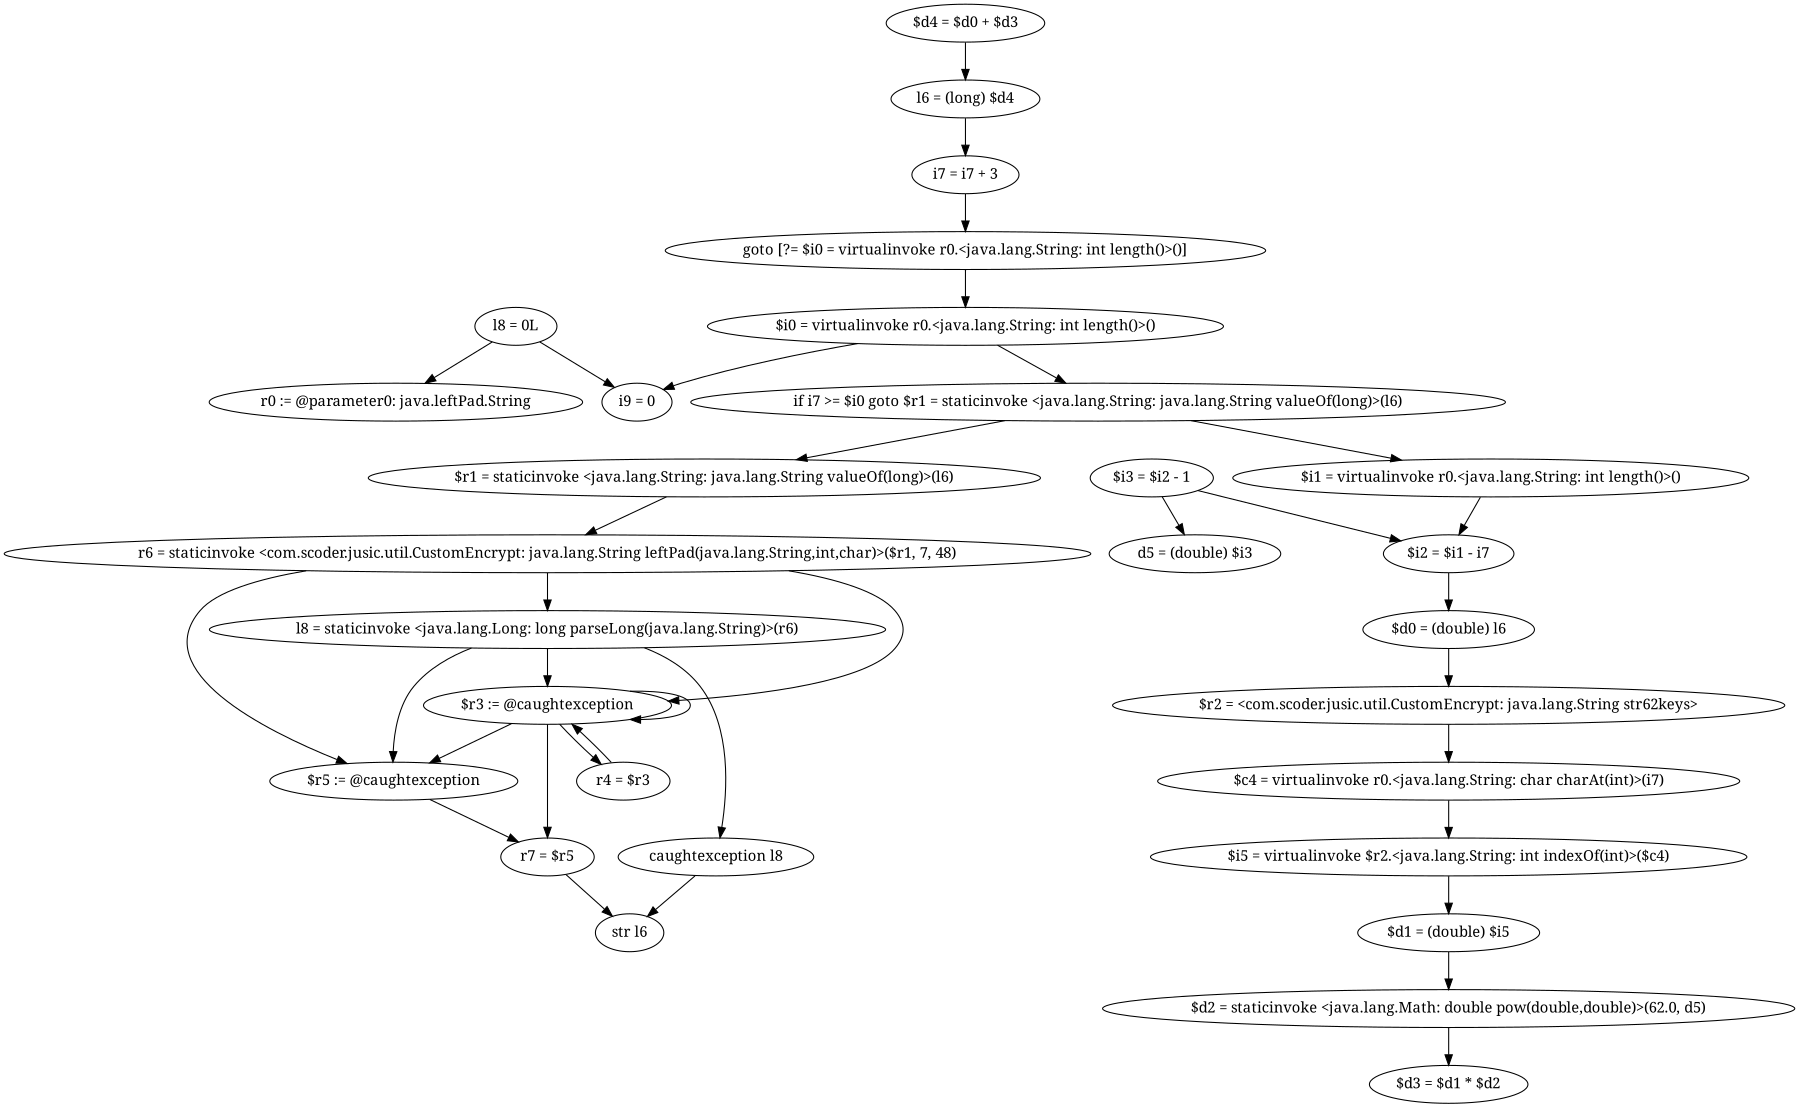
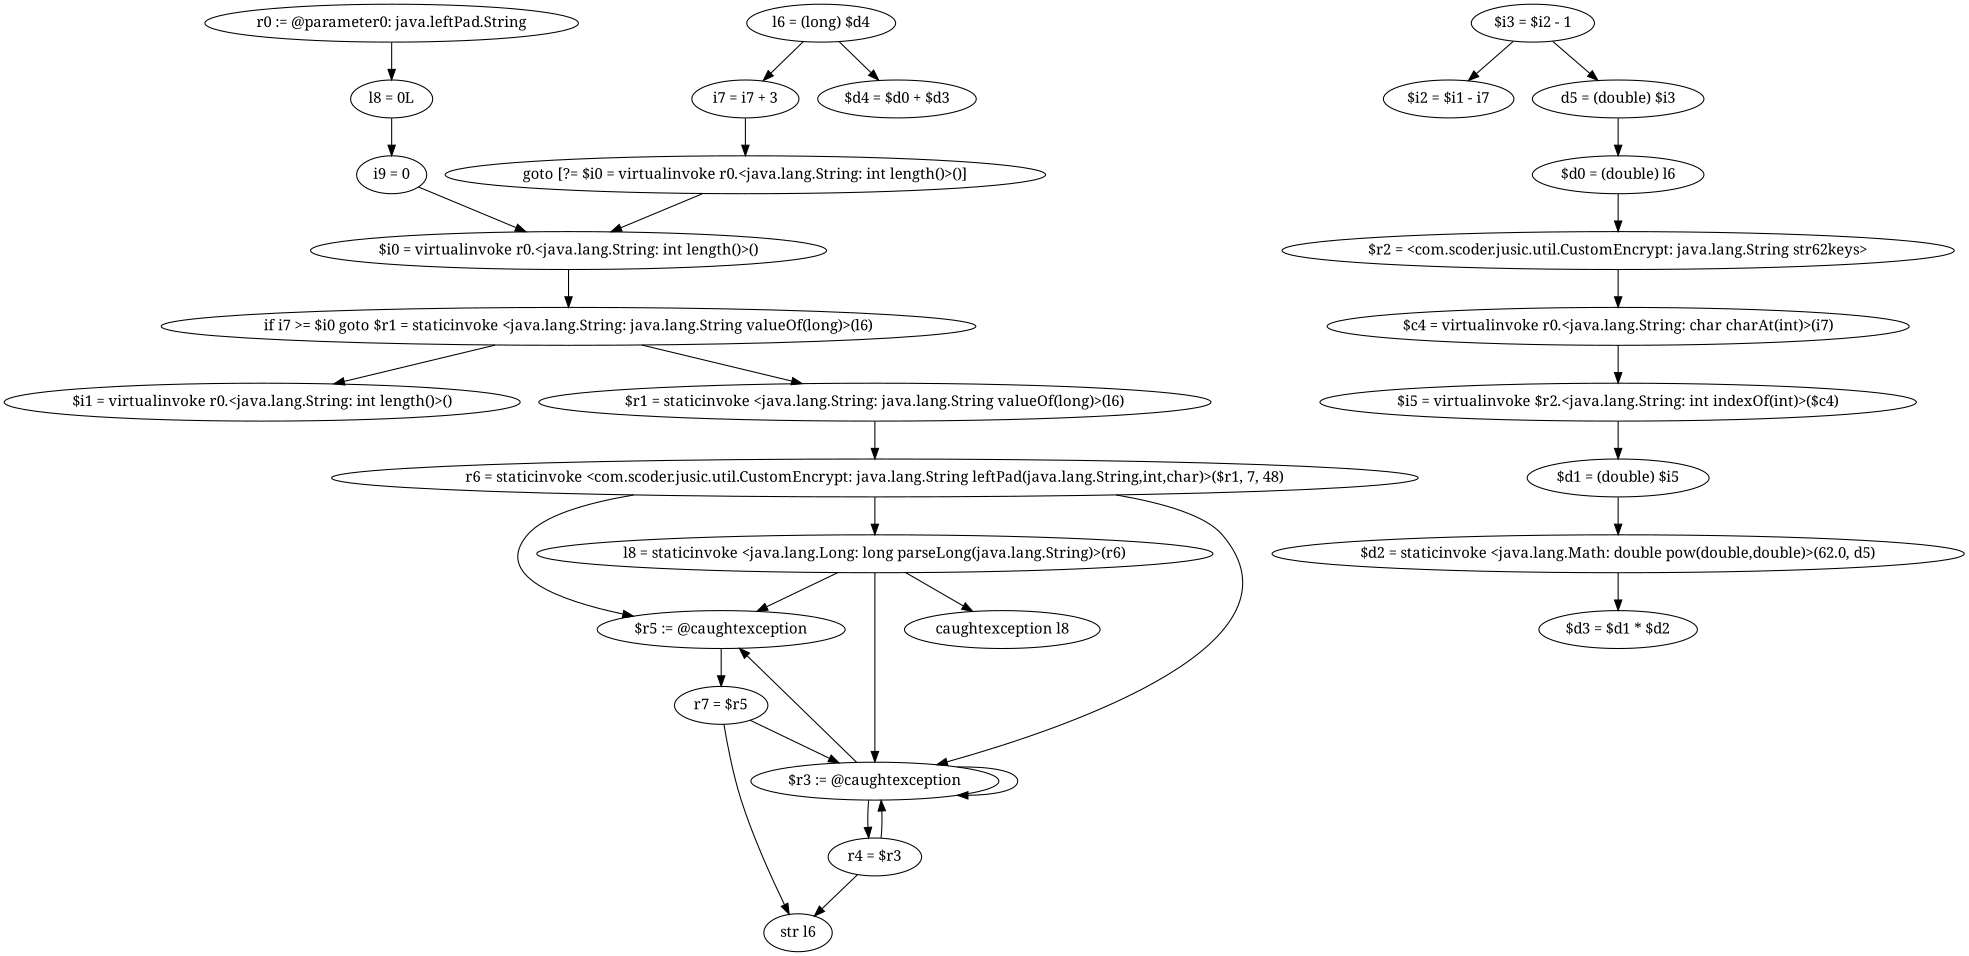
edge "$d4 = $d0 + $d3" -> "l6 = (long) $d4": reversed
edge "l8 = 0L" -> "r0 := @parameter0: java.leftPad.String": reversed
edge "$i0 = virtualinvoke r0.<java.lang.String: int length()>()" -> "i9 = 0": reversed
edge "$i1 = virtualinvoke r0.<java.lang.String: int length()>()" -> "$i2 = $i1 - i7": removed
edge "$i2 = $i1 - i7" -> "$d0 = (double) l6": now "d5 = (double) $i3" -> "$d0 = (double) l6"
edge "$r3 := @caughtexception" -> "r7 = $r5": reversed
edge "caughtexception l8" -> "str l6": now "r4 = $r3" -> "str l6"
